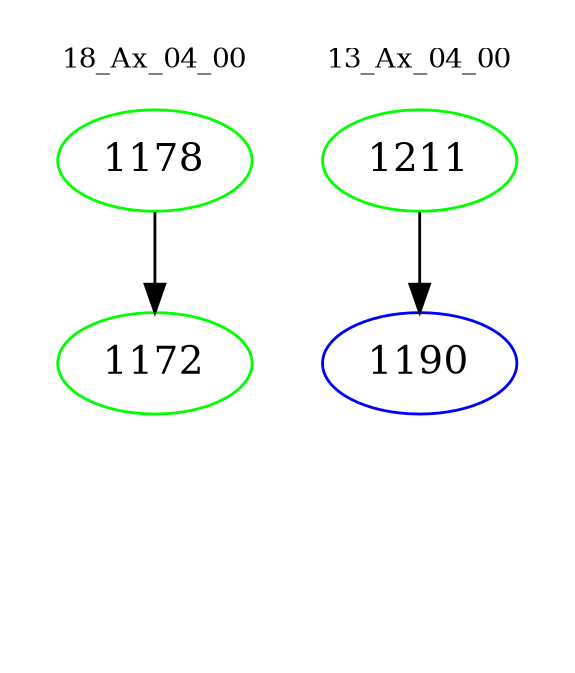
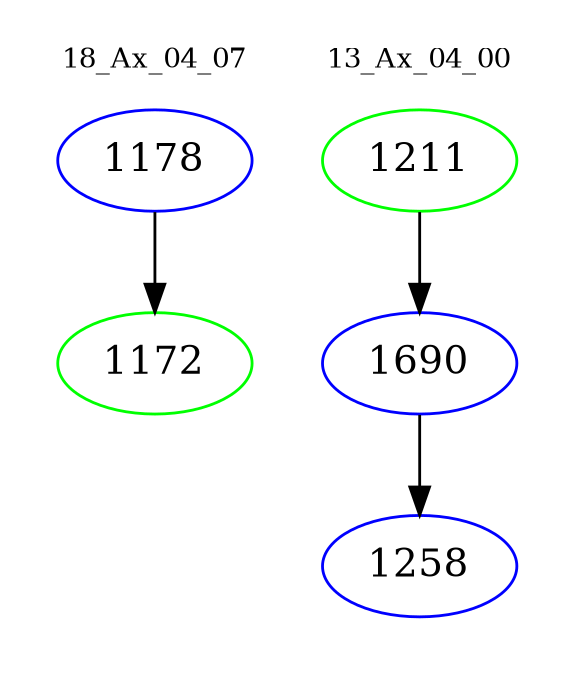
cluster "18_Ax_04_00": label "18_Ax_04_00" -> "18_Ax_04_07"
node "1178": color green -> blue
node "1190": label "1190" -> "1690"
node "1258": added
